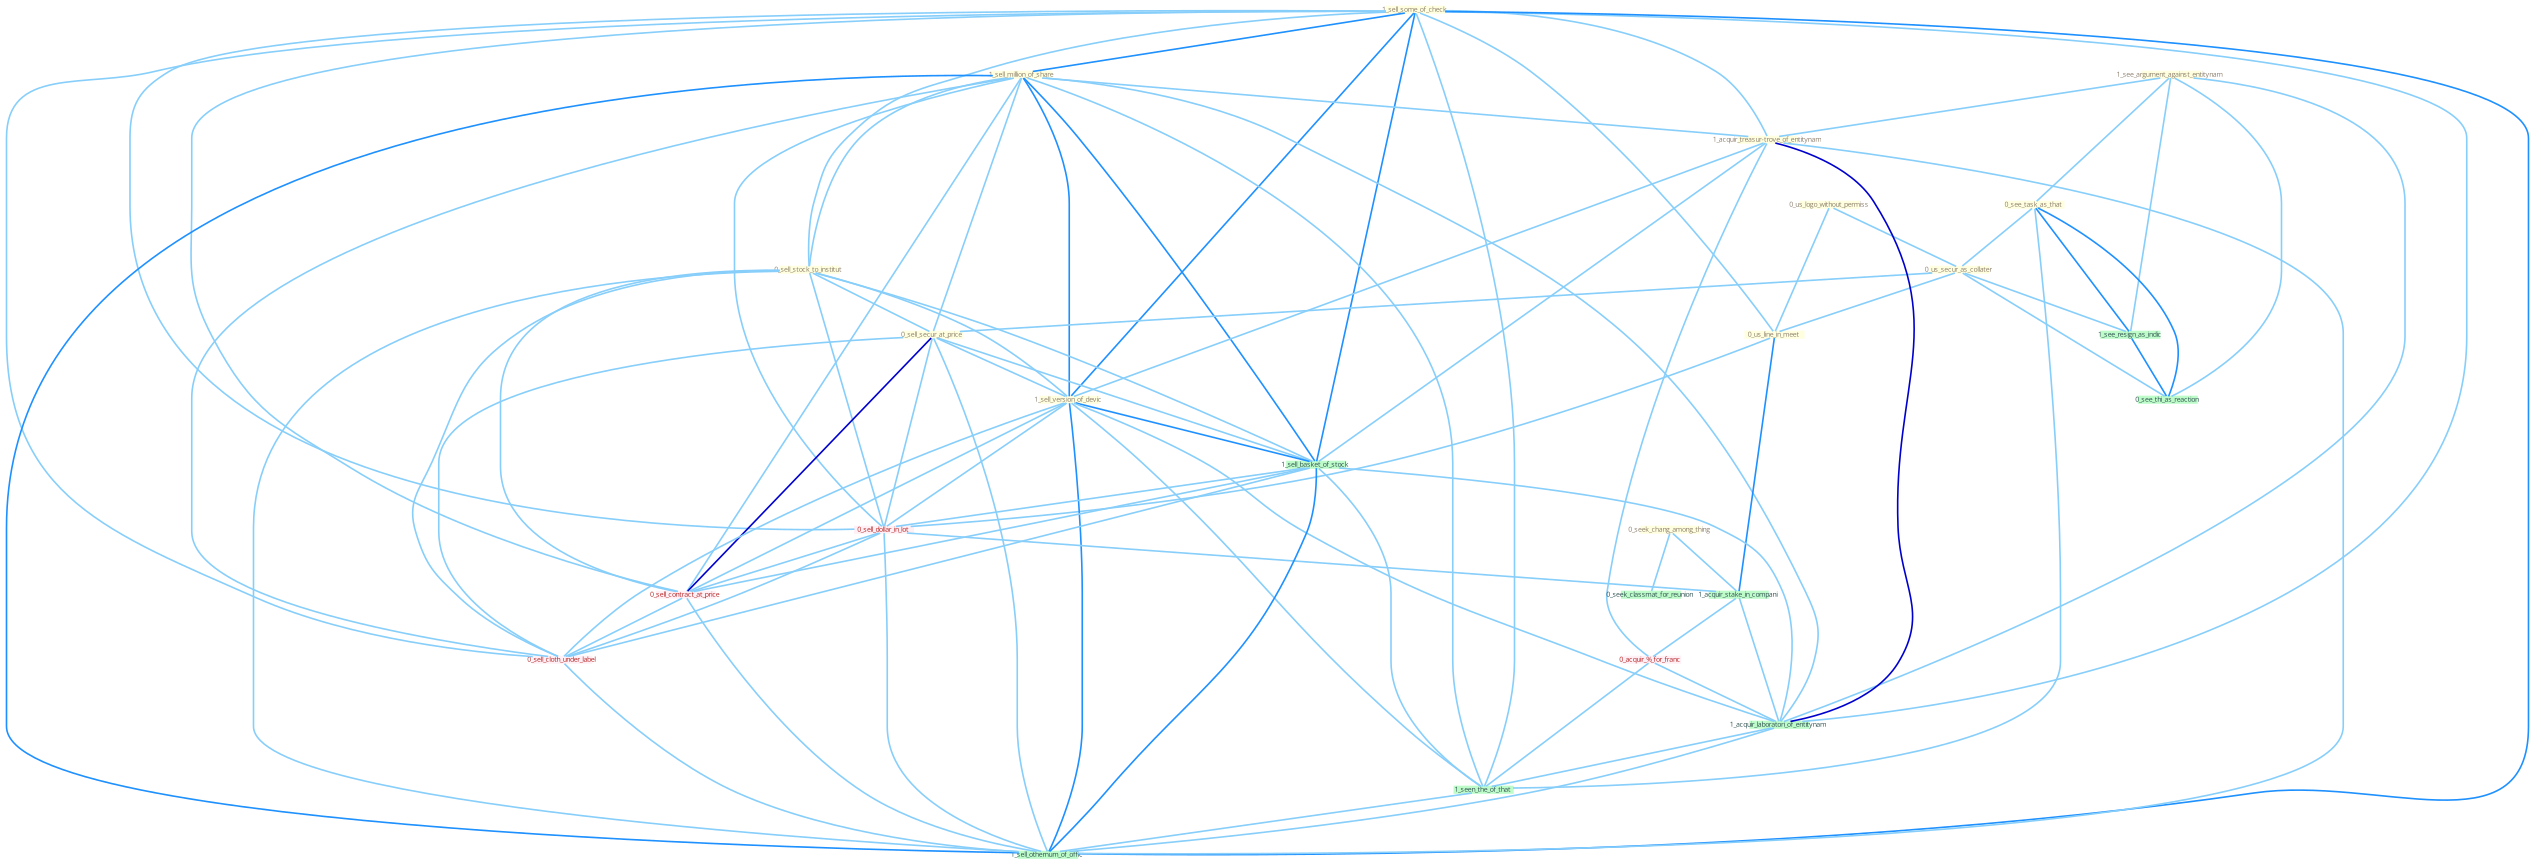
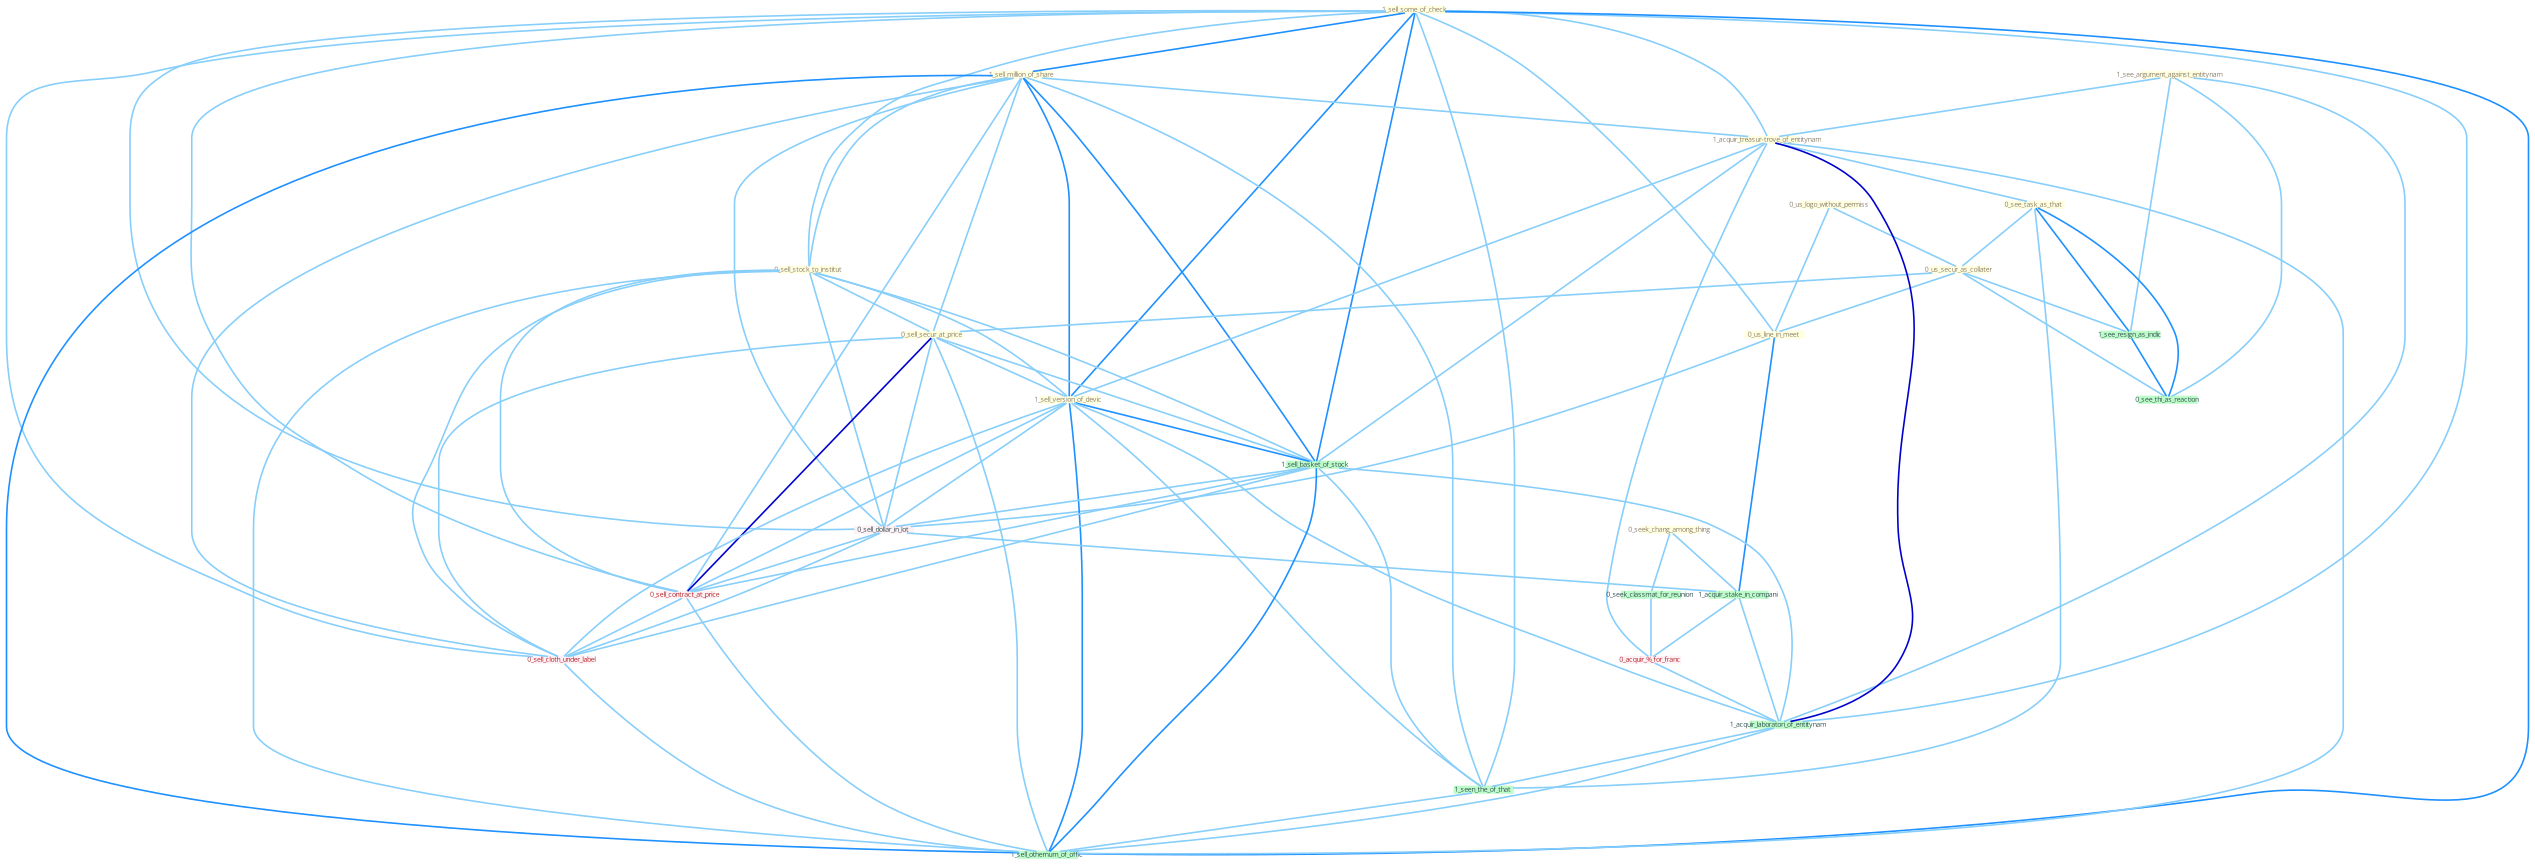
edge "1_see_argument_against_entitynam" -- "0_see_task_as_that": now "1_acquir_treasur-trove_of_entitynam" -- "0_see_task_as_that"
edge "1_sell_million_of_share" -- "1_acquir_laboratori_of_entitynam": removed
node "0_sell_dollar_in_lot": fontcolor #b22222 -> #2f4f4f
edge "0_acquir_%_for_franc" -- "1_seen_the_of_that": now "0_acquir_%_for_franc" -- "0_seek_classmat_for_reunion"
edge "0_sell_dollar_in_lot" -- "1_sell_othernum_of_offic": removed
